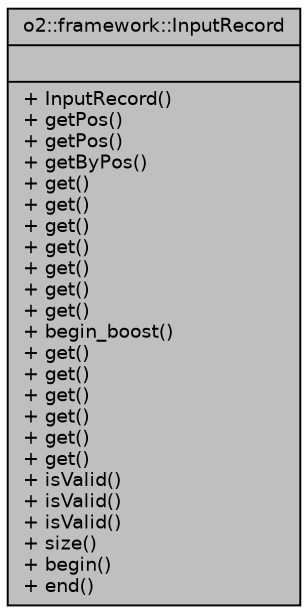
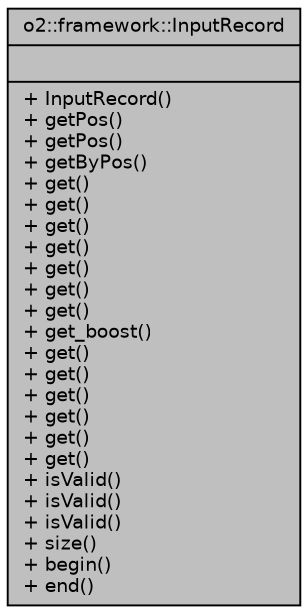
node "o2::framework::InputRecord": text "+ begin_boost()" -> "+ get_boost()"
